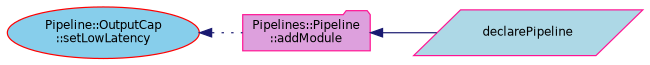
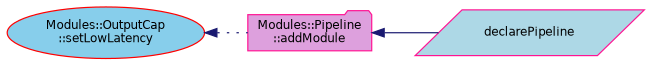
node "Pipeline::OutputCap ::setLowLatency": label "Pipeline::OutputCap ::setLowLatency" -> "Modules::OutputCap ::setLowLatency"
node "Pipelines::Pipeline ::addModule": label "Pipelines::Pipeline ::addModule" -> "Modules::Pipeline ::addModule"
